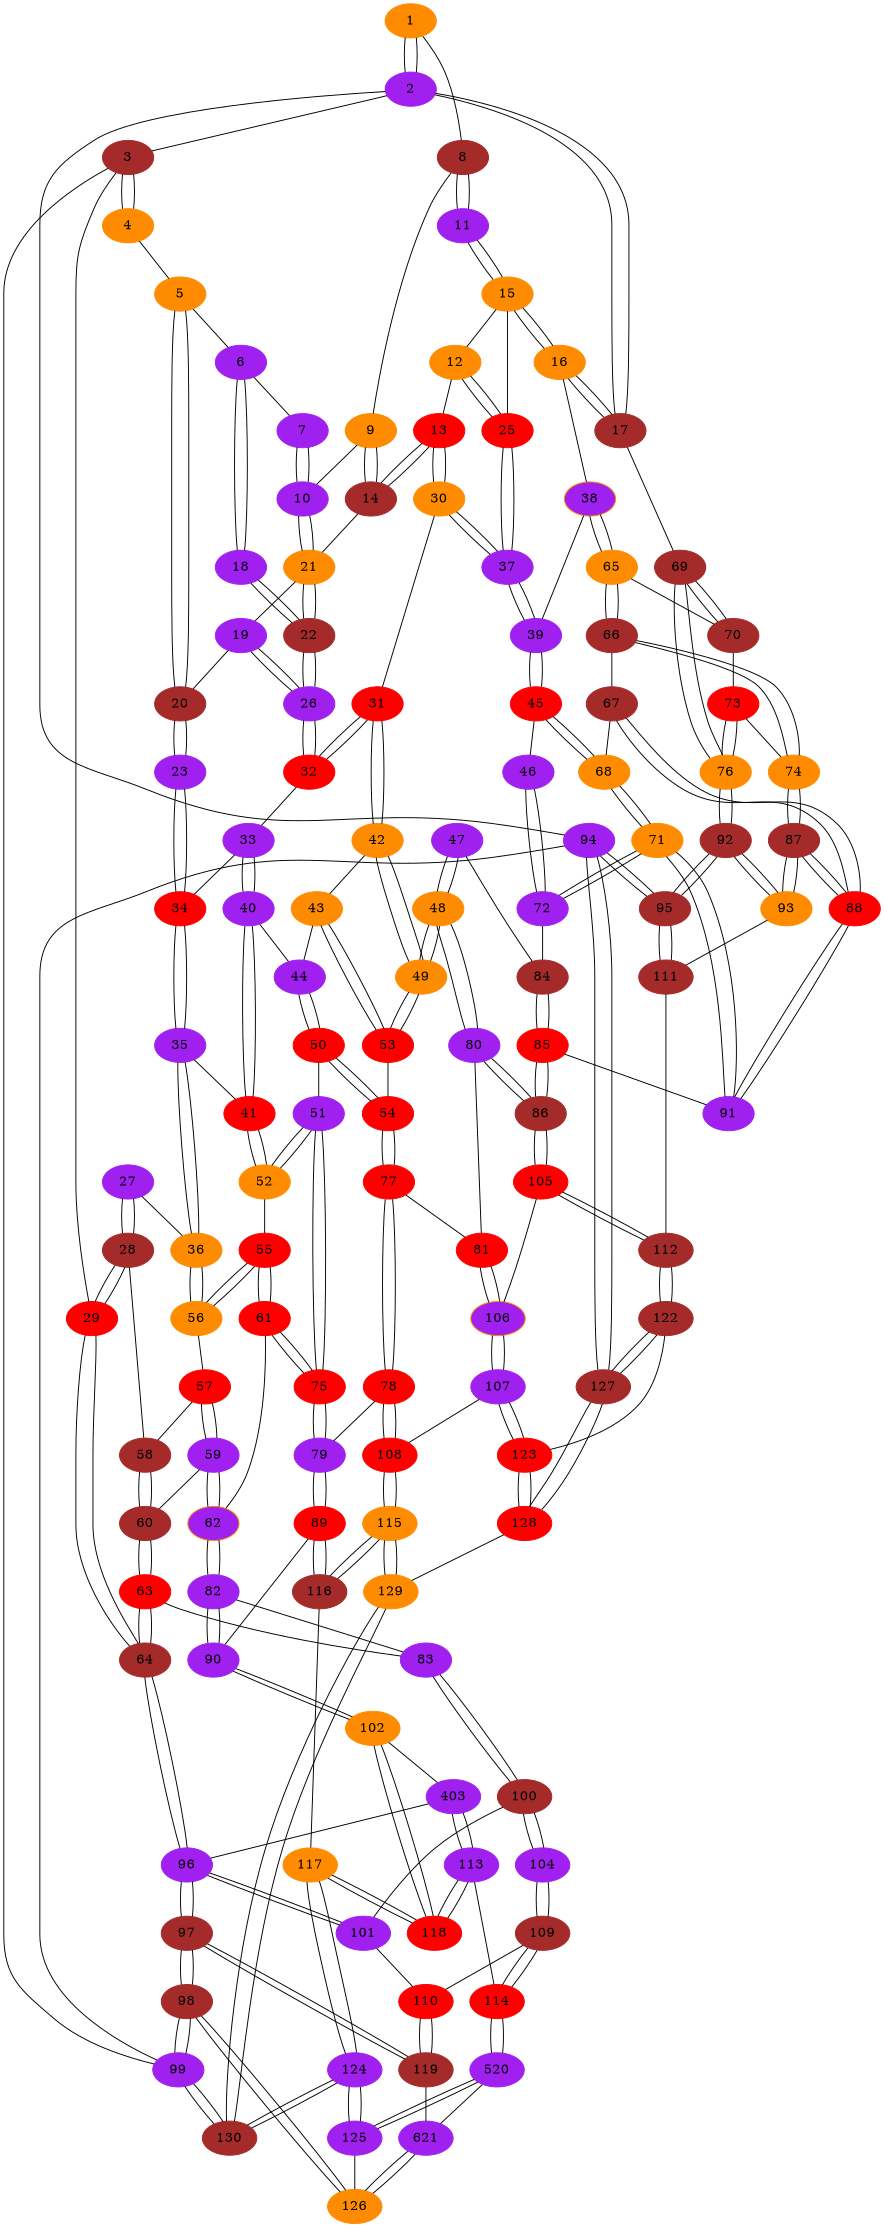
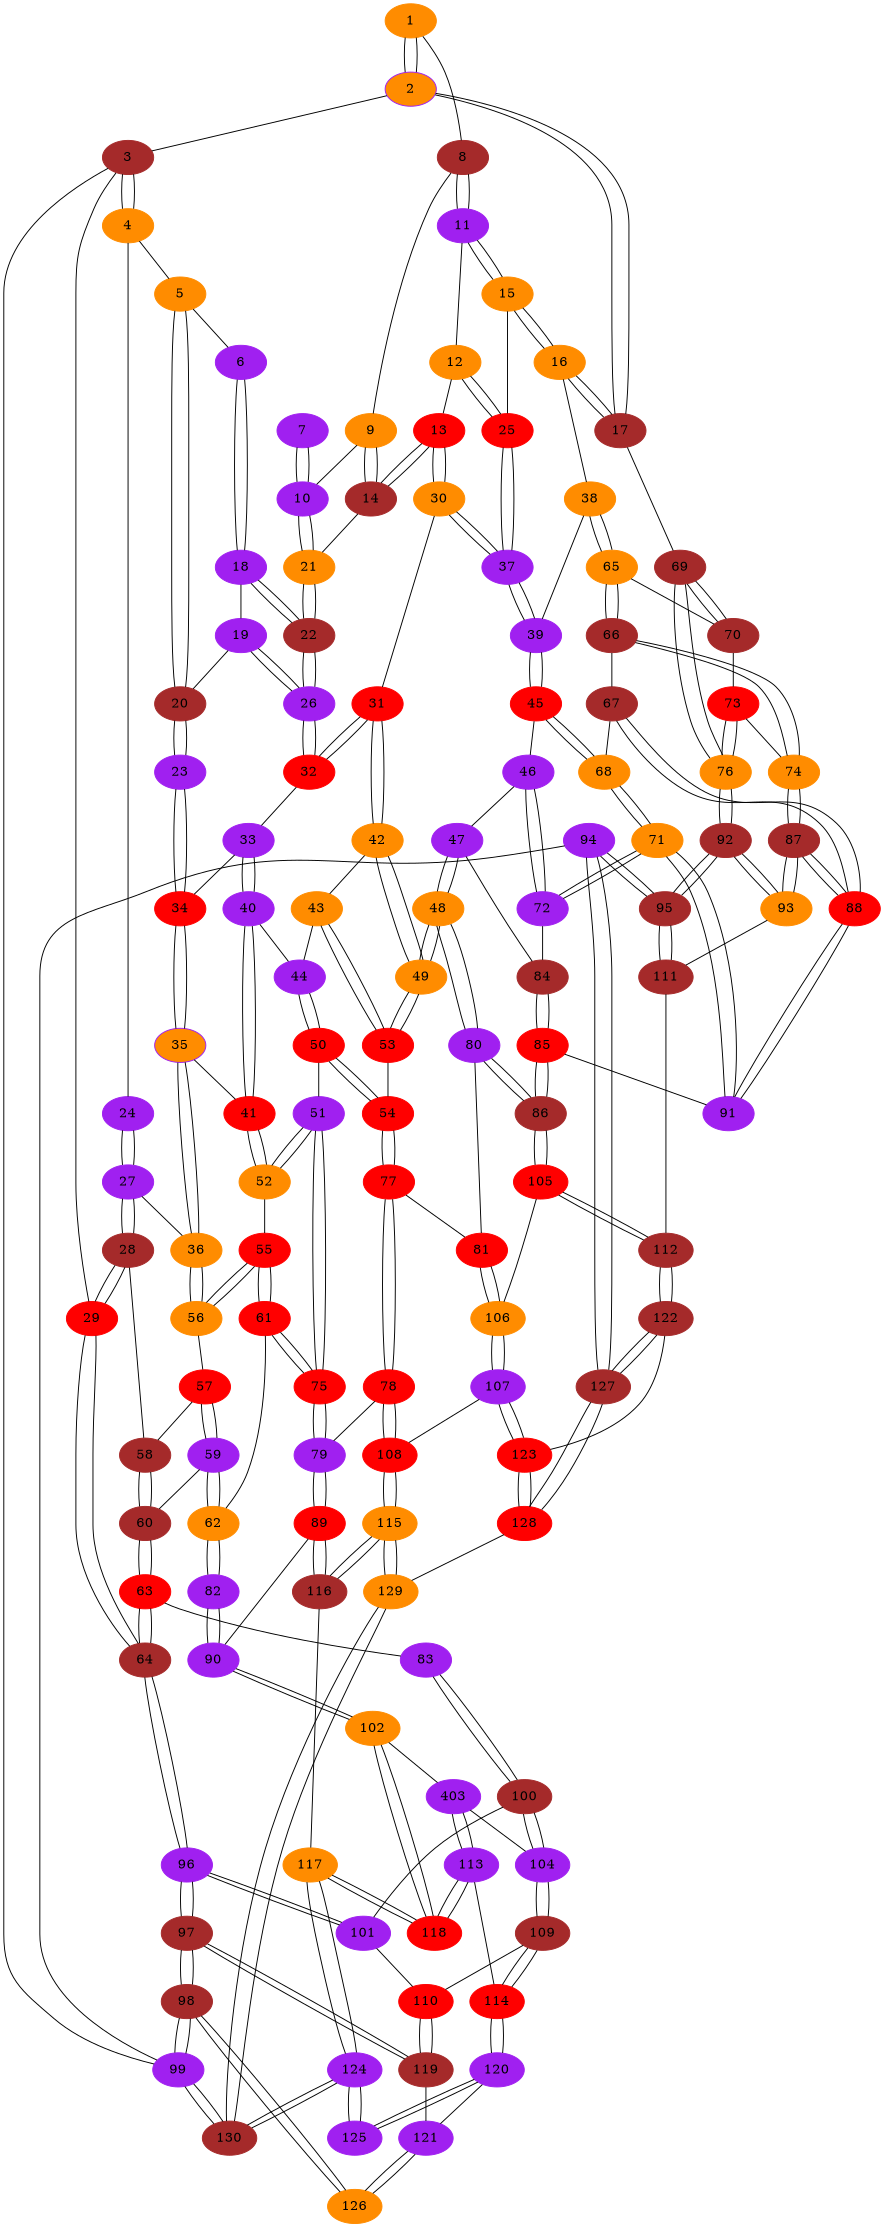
node "2": fillcolor purple -> darkorange
edge "15" -- "12": now "11" -- "12"
edge "6" -- "7": removed
node "38": fillcolor purple -> darkorange
edge "2" -- "94": removed
edge "21" -- "19": now "18" -- "19"
edge "46" -- "47": added
node "35": fillcolor purple -> darkorange
node "24": added
node "106": fillcolor purple -> darkorange
node "62": fillcolor purple -> darkorange
edge "82" -- "83": removed
edge "403" -- "96": now "403" -- "104"
node "520": label "520" -> "120"
node "621": label "621" -> "121"
edge "125" -- "126": removed
